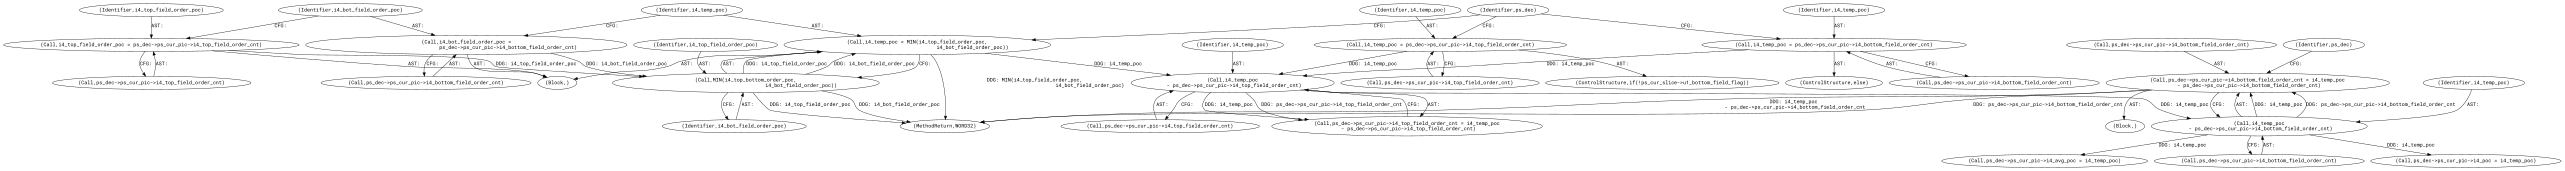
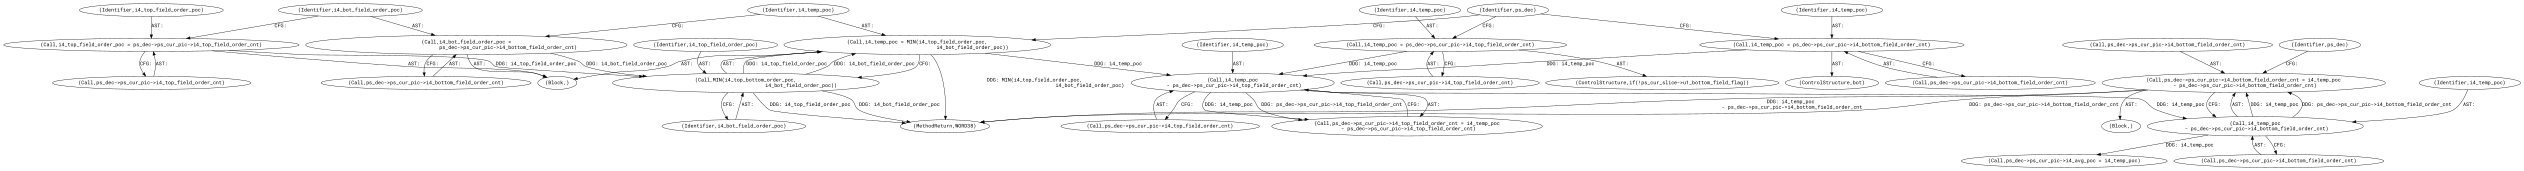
node "(ControlStructure,else)": label "(ControlStructure,else)" -> "(ControlStructure,bot)"
node "(MethodReturn,WORD32)": label "(MethodReturn,WORD32)" -> "(MethodReturn,WORD38)"
node "(Call,ps_dec->ps_cur_pic->i4_poc = i4_temp_poc)": removed
